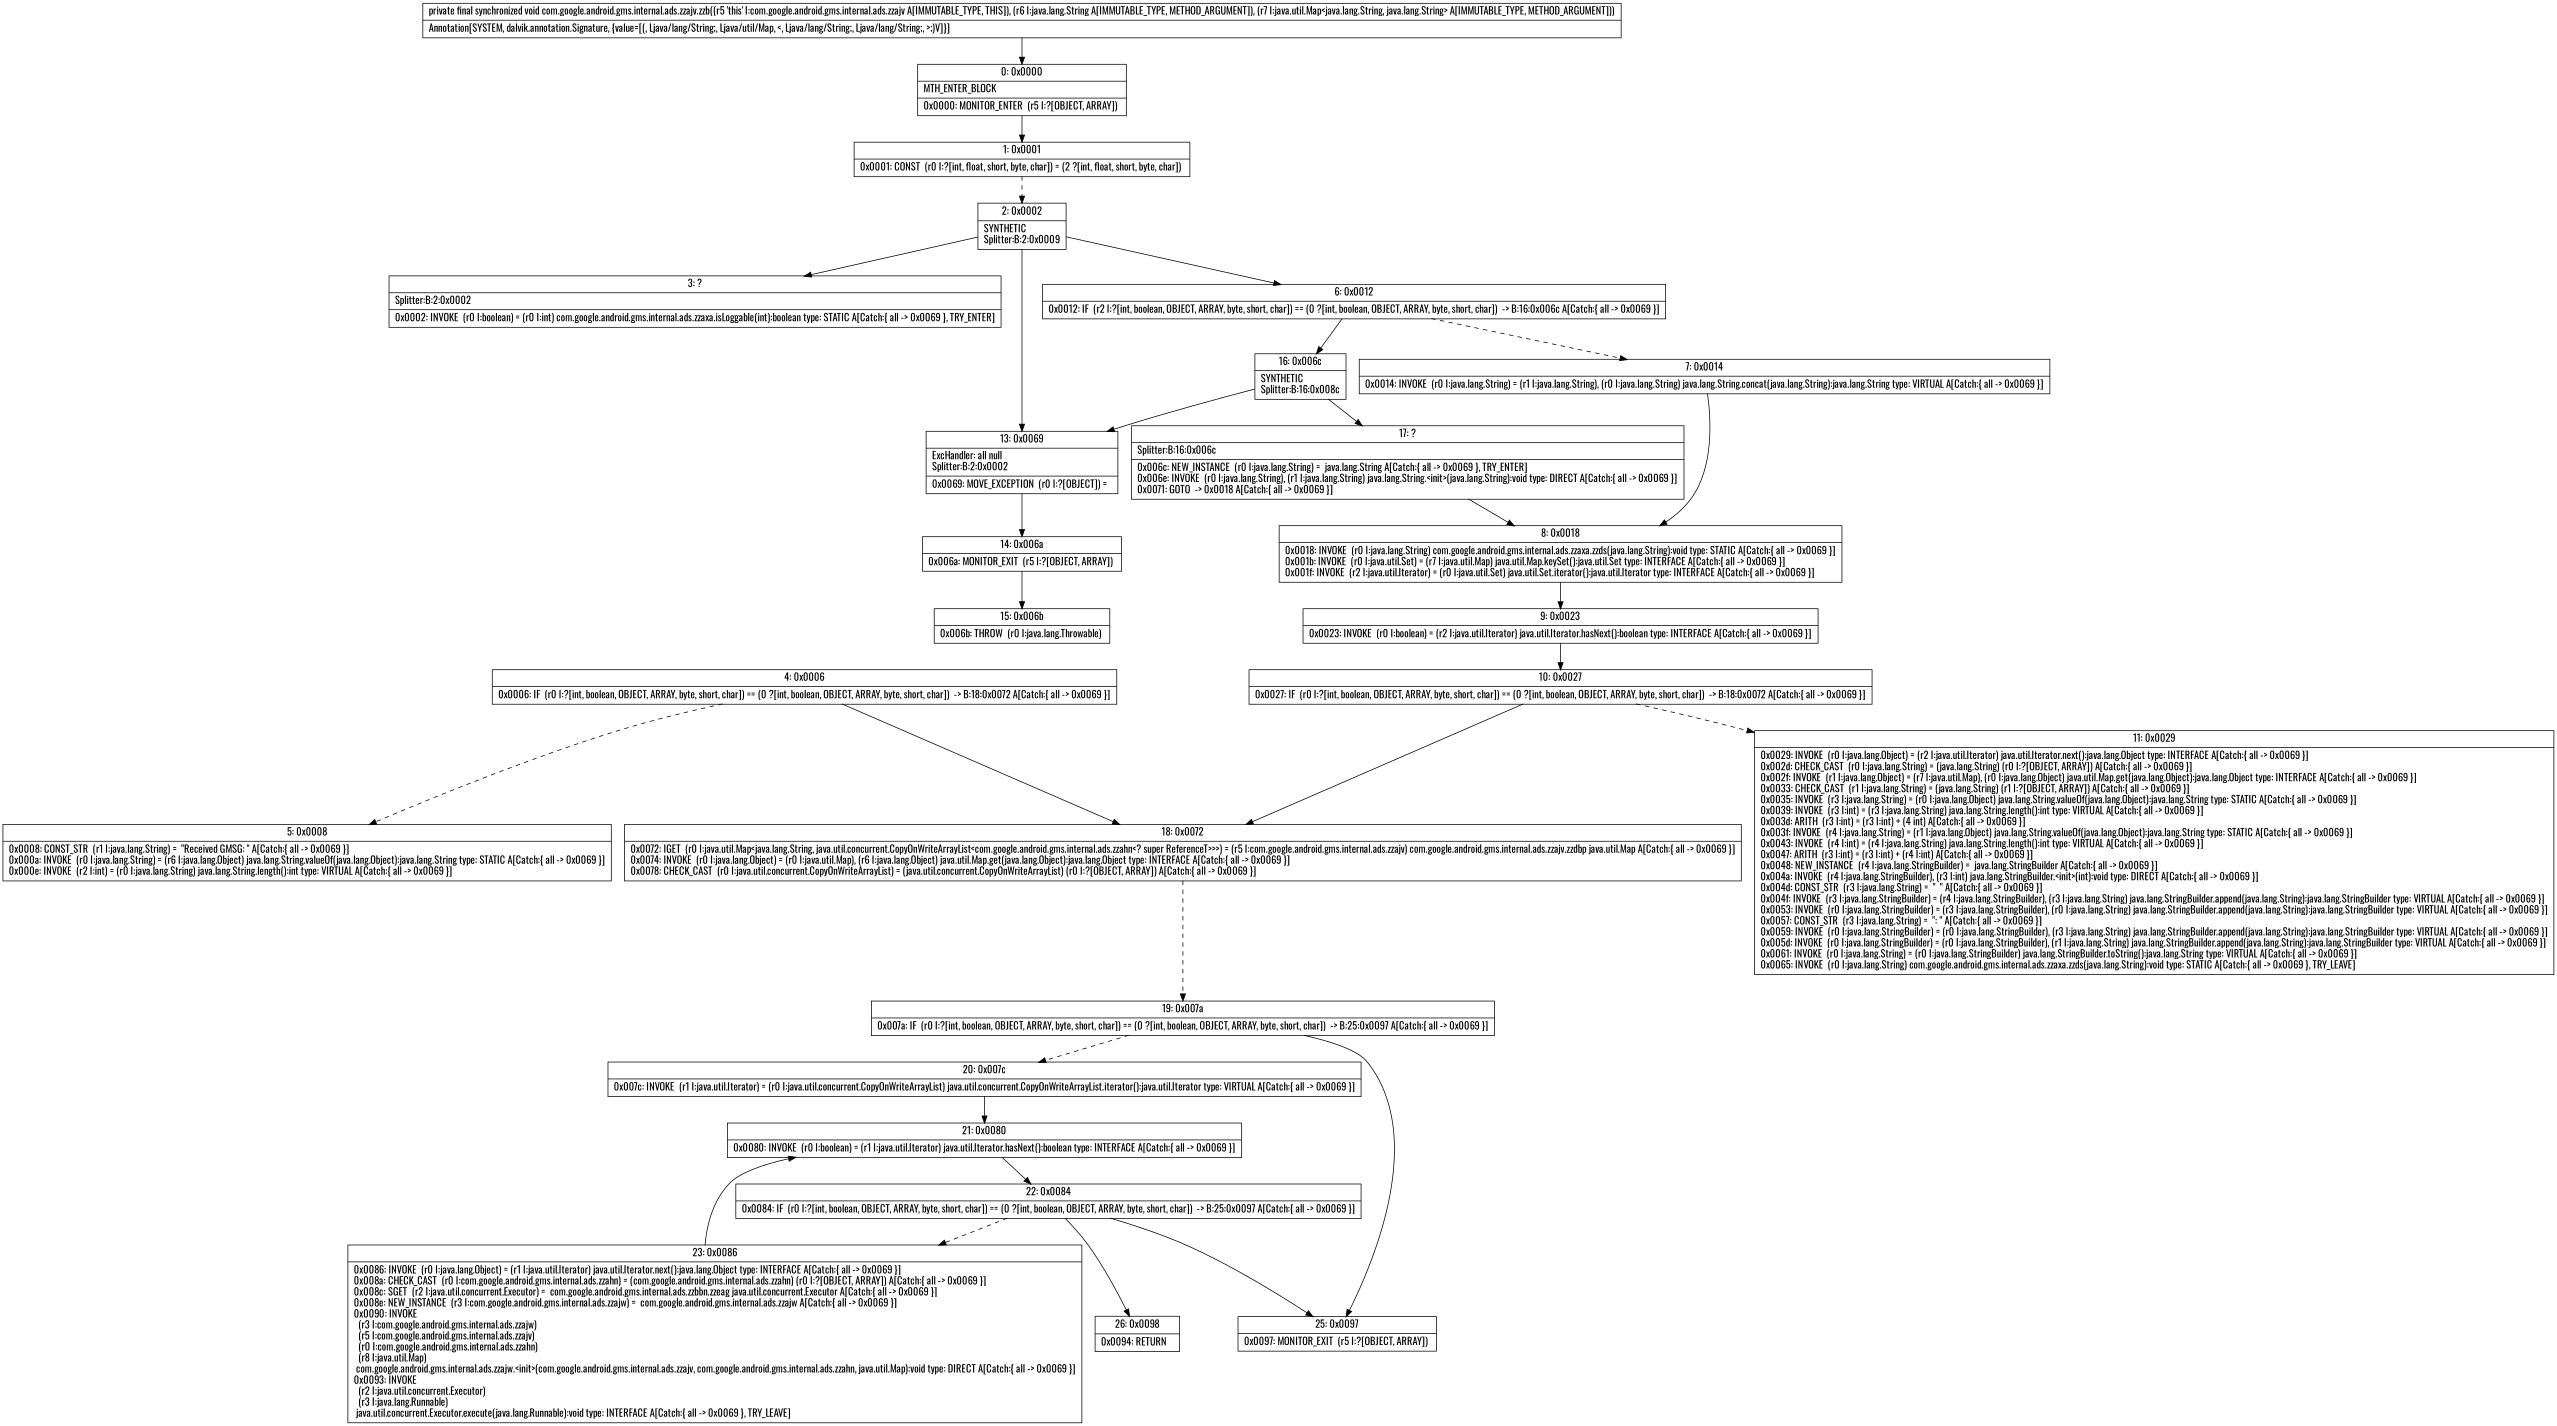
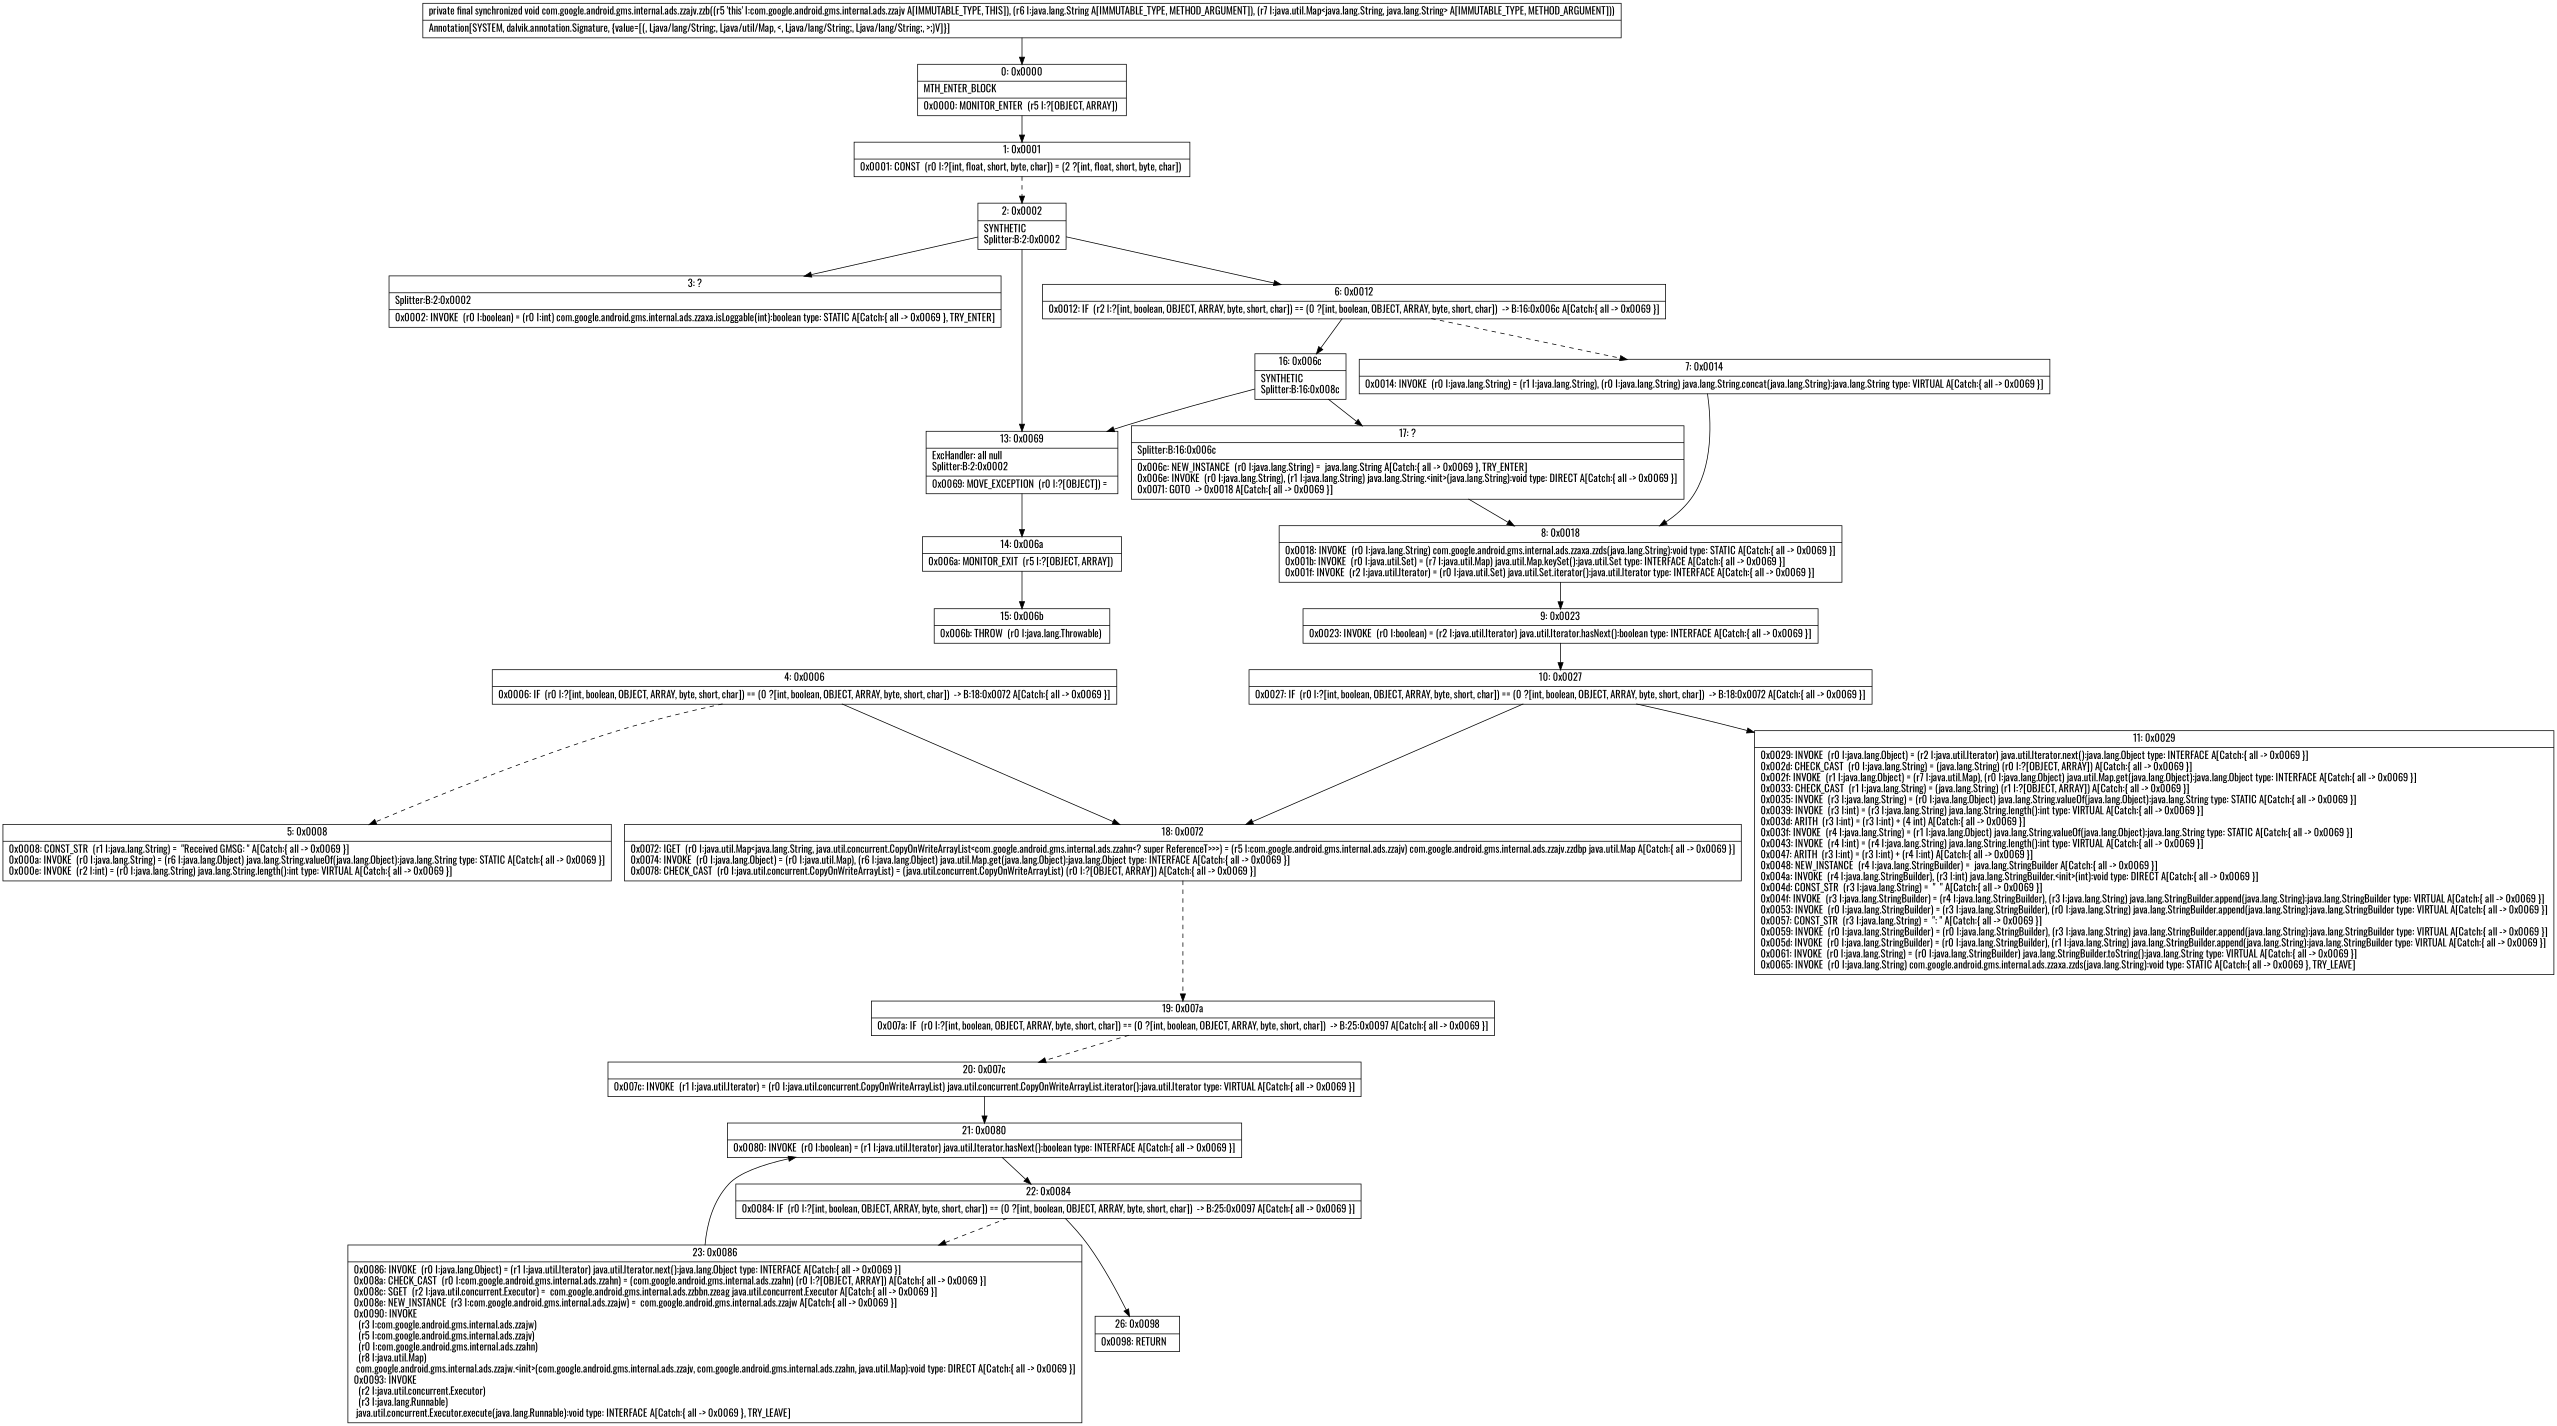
node "2: 0x0002": text "Splitter:B:2:0x0009" -> "Splitter:B:2:0x0002"
edge "10: 0x0027" -> "11: 0x0029": style dashed -> solid
node "25: 0x0097": removed
node "26: 0x0098": text "0x0094: RETURN" -> "0x0098: RETURN"
